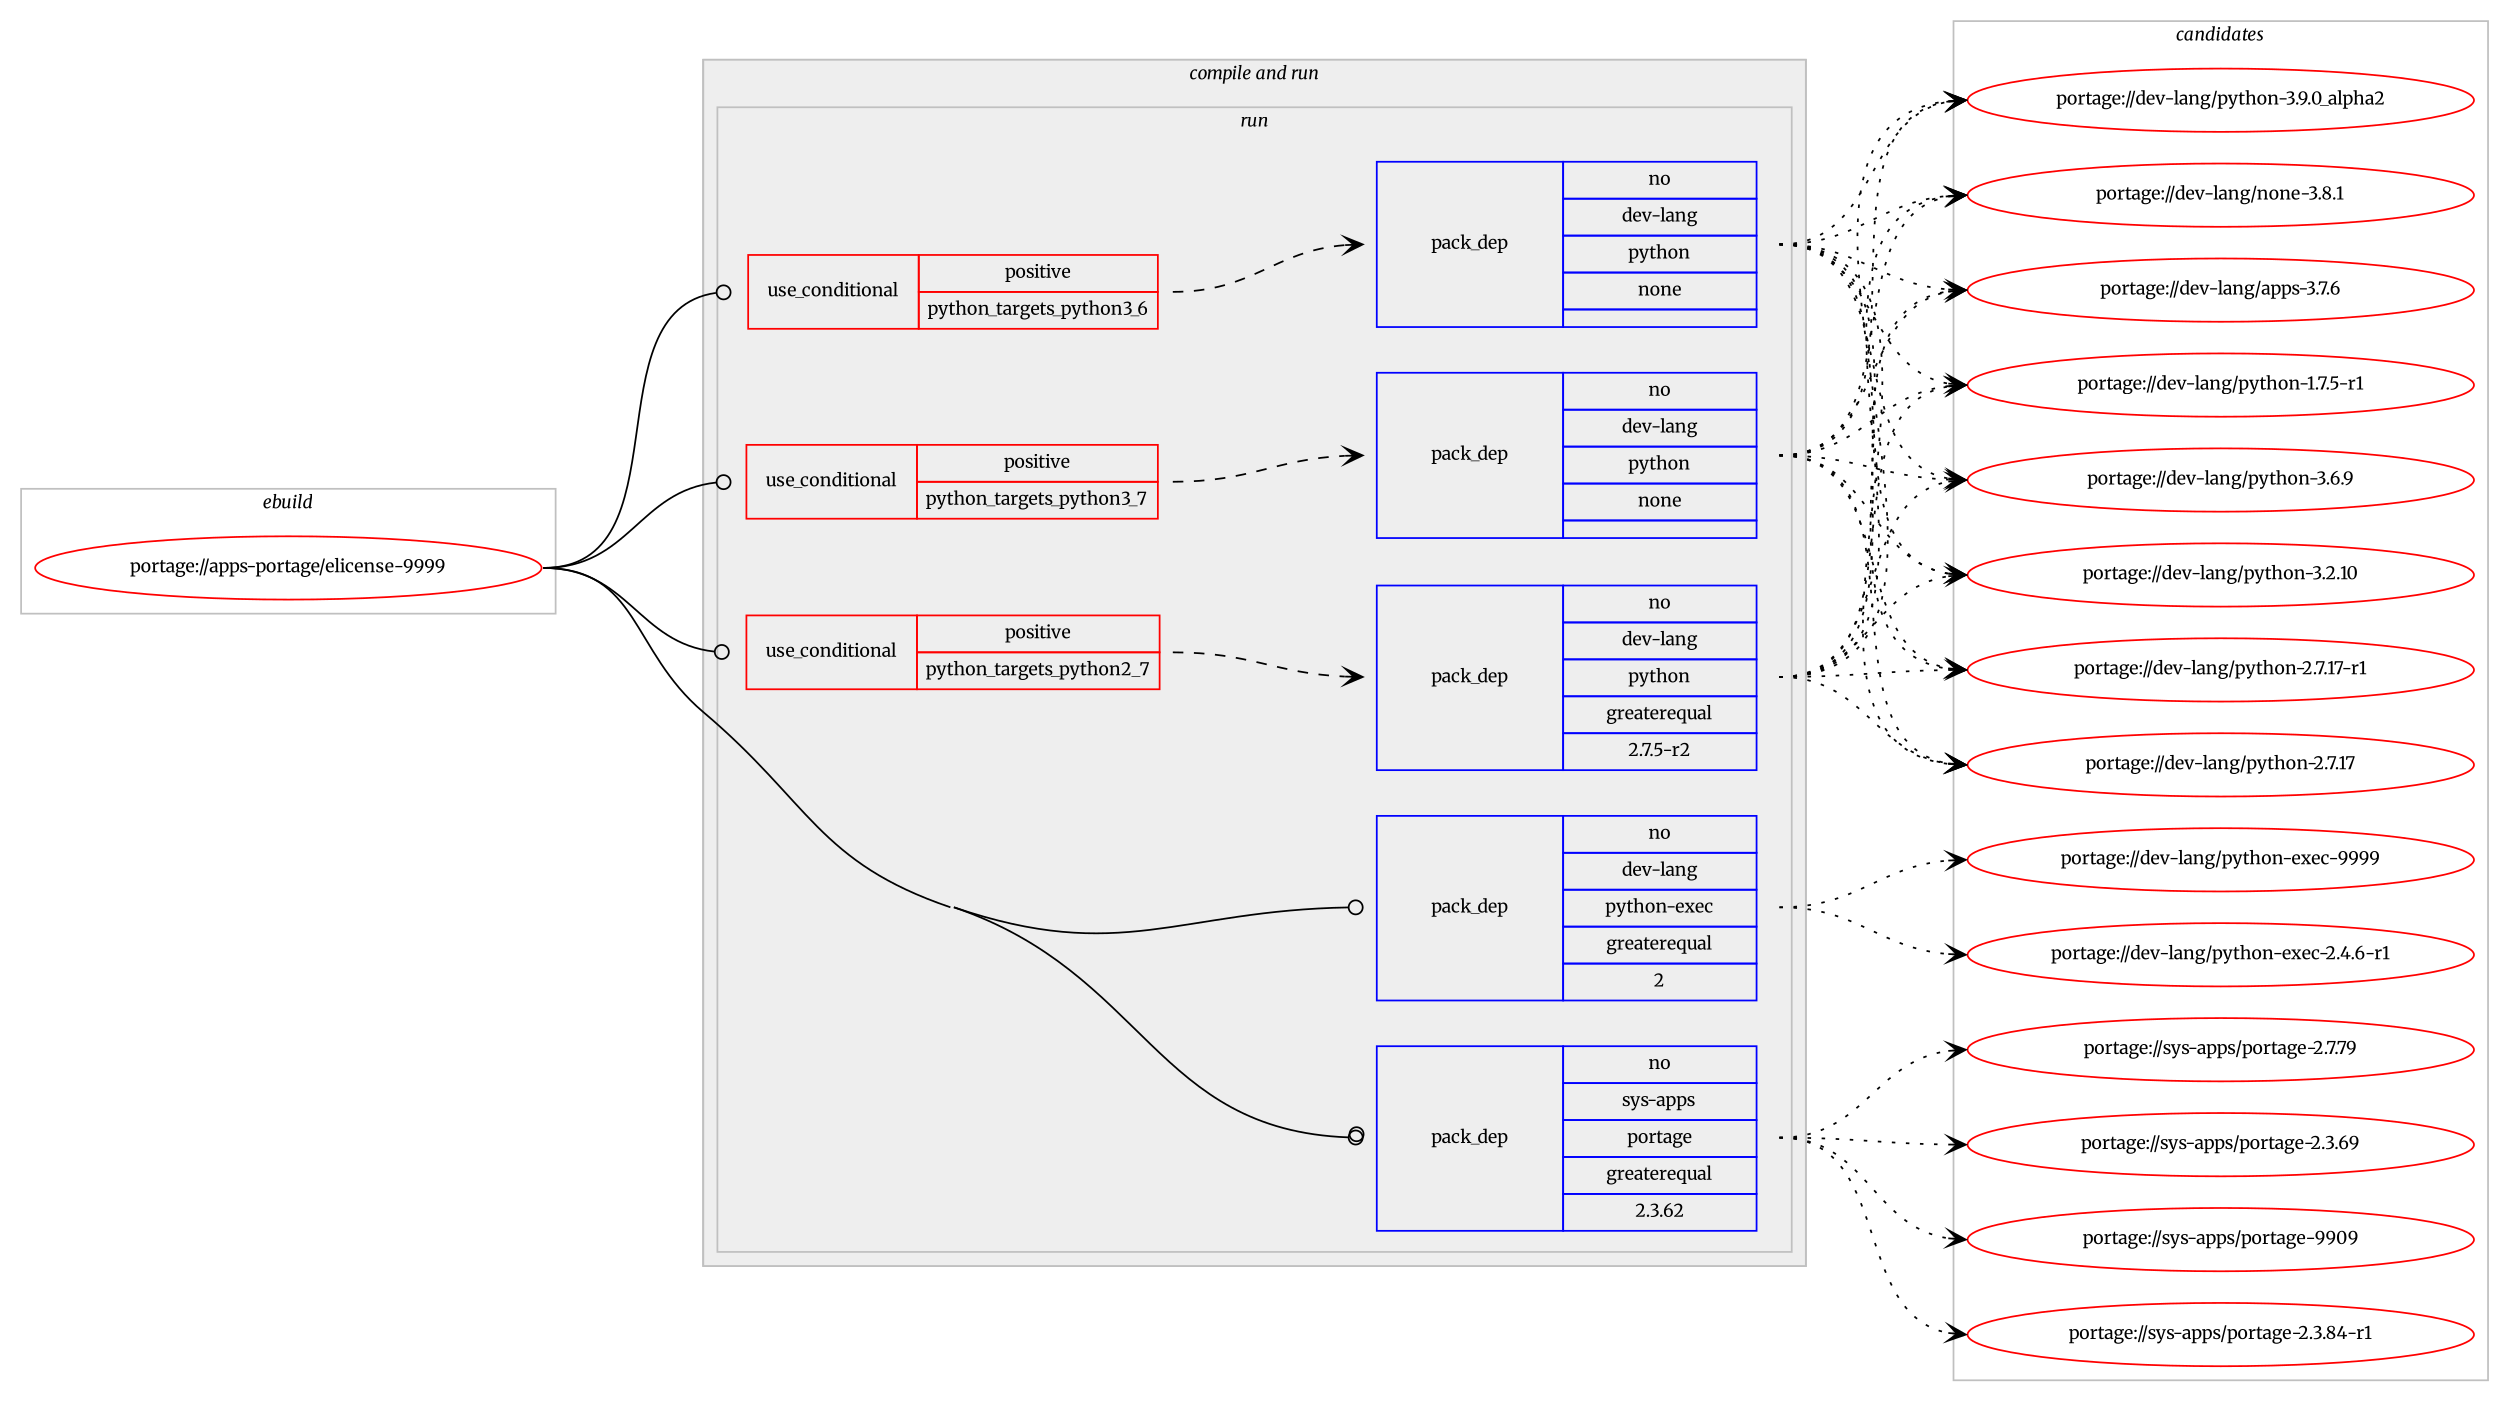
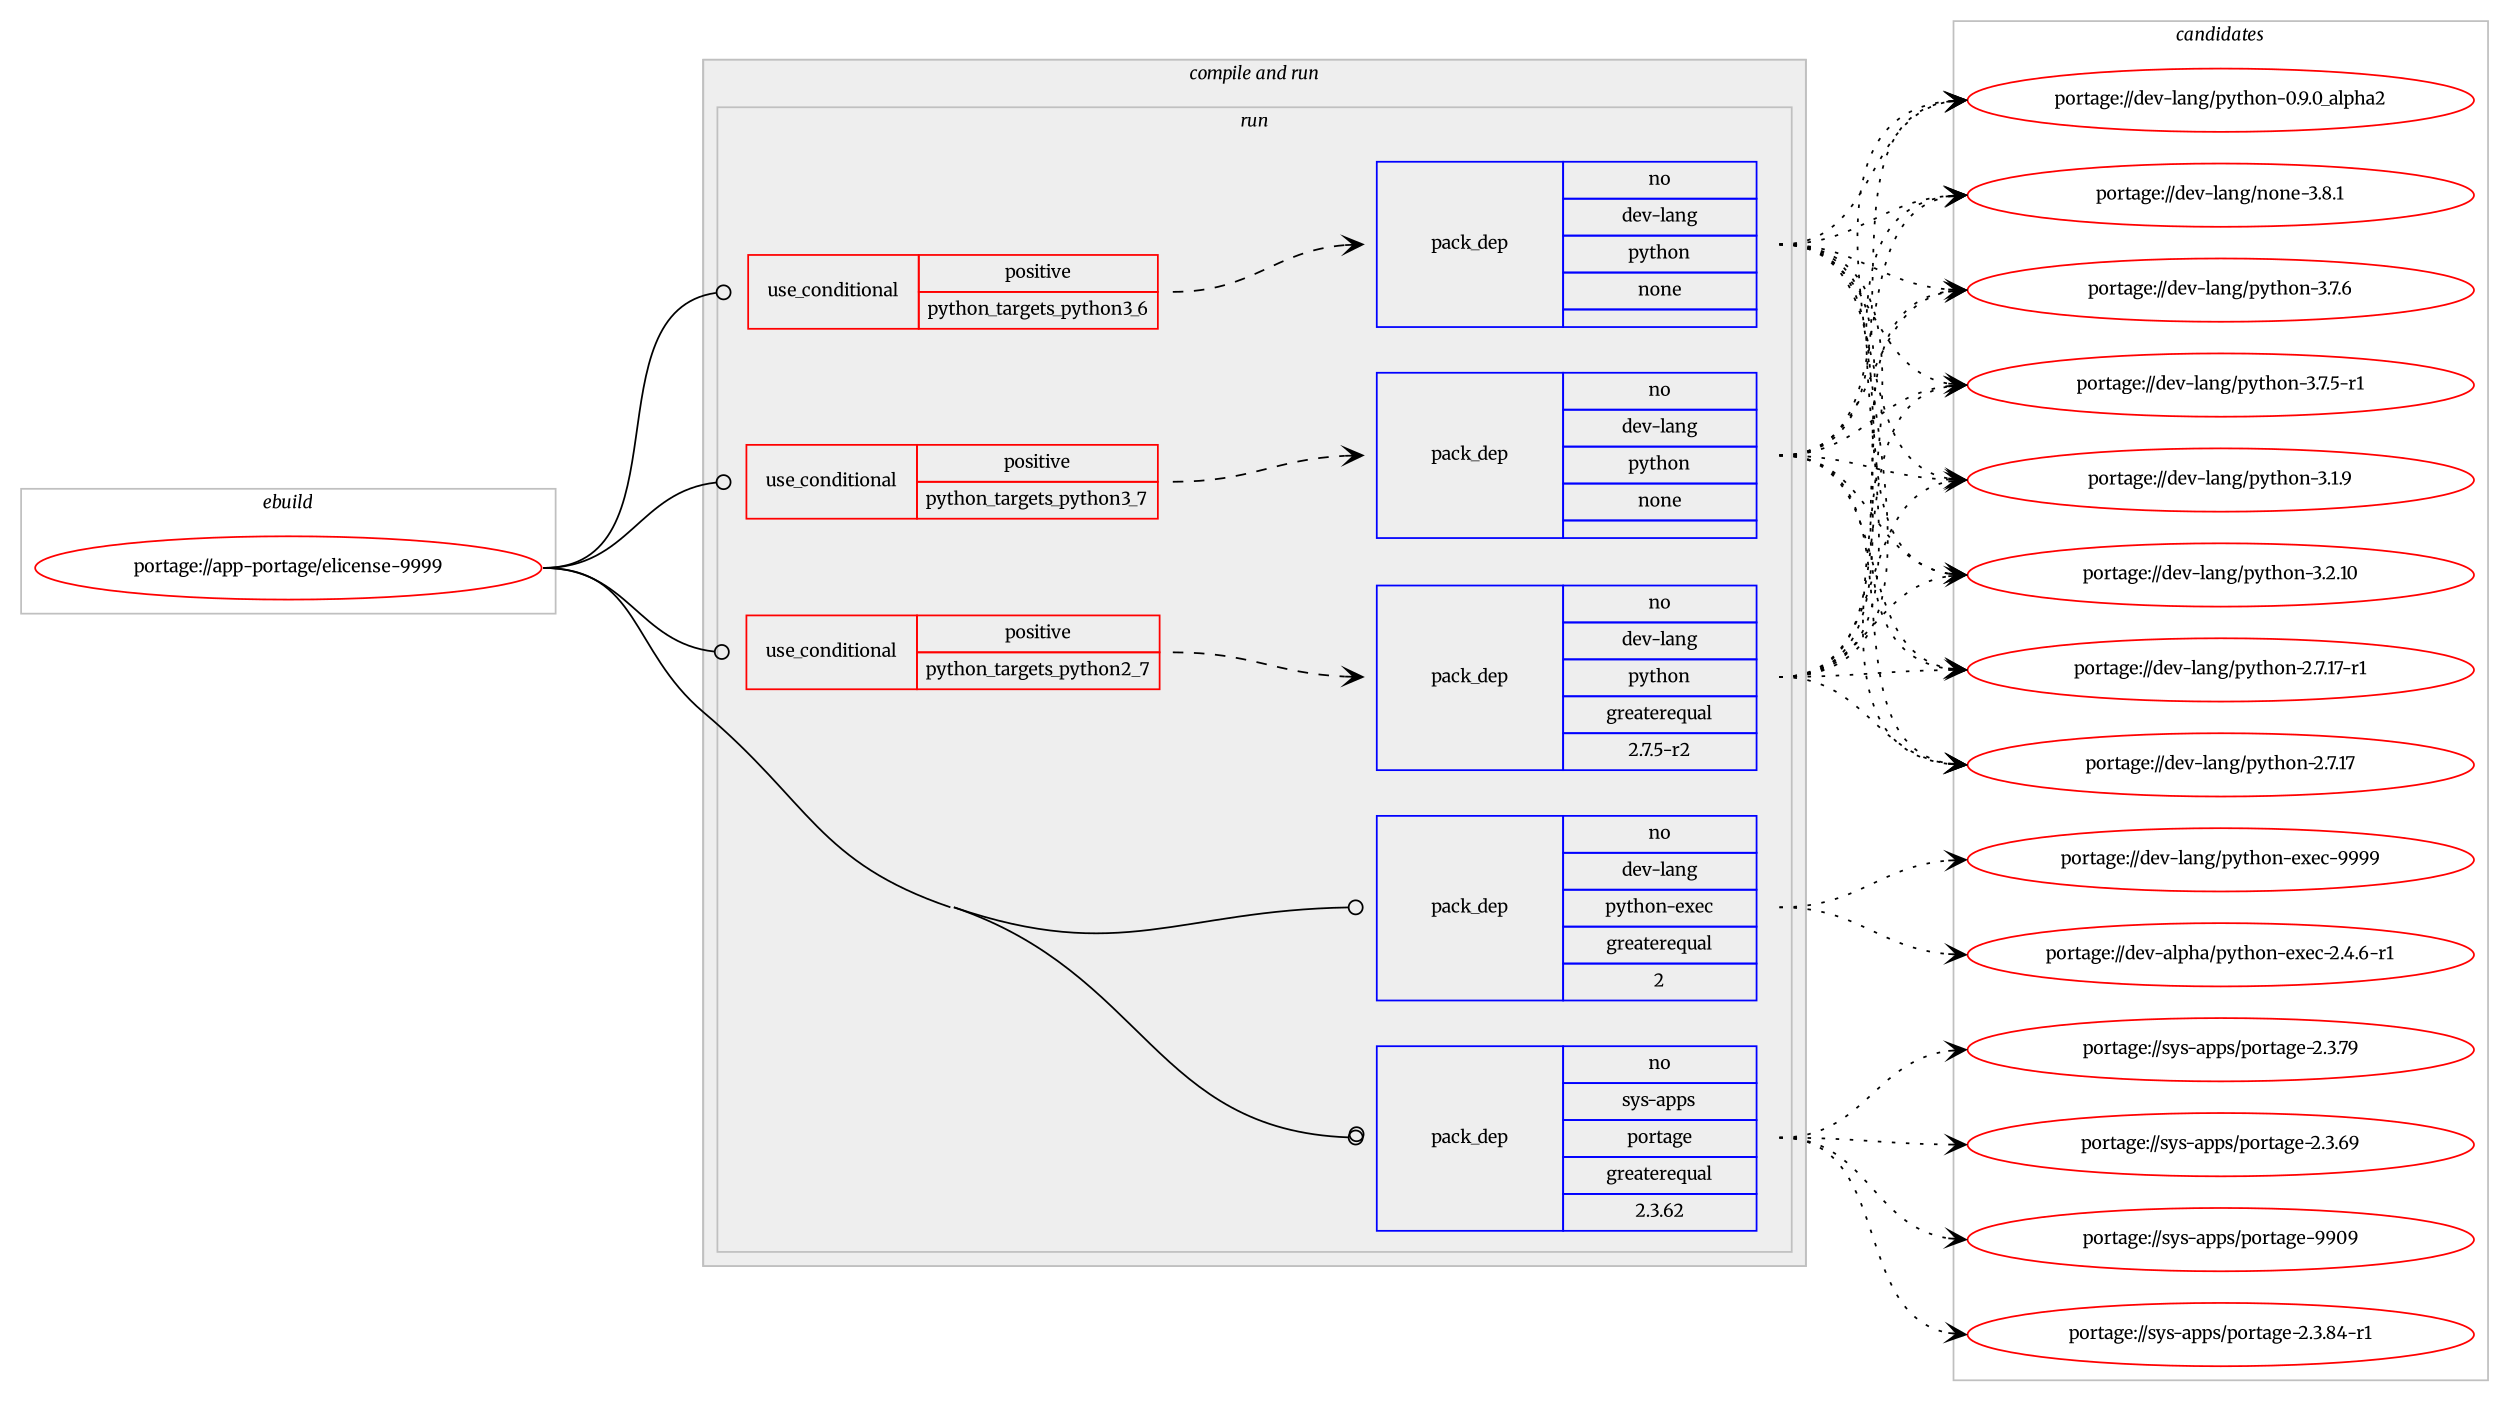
node "portage://dev-lang/python-3.9.0_alpha2": label "portage://dev-lang/python-3.9.0_alpha2" -> "portage://dev-lang/python-0.9.0_alpha2"
node "portage://dev-lang/apps-3.7.6": label "portage://dev-lang/apps-3.7.6" -> "portage://dev-lang/python-3.7.6"
node "portage://dev-lang/python-1.7.5-r1": label "portage://dev-lang/python-1.7.5-r1" -> "portage://dev-lang/python-3.7.5-r1"
node "portage://dev-lang/python-3.6.9": label "portage://dev-lang/python-3.6.9" -> "portage://dev-lang/python-3.1.9"
node "portage://apps-portage/elicense-9999": label "portage://apps-portage/elicense-9999" -> "portage://app-portage/elicense-9999"
node "portage://dev-lang/python-exec-2.4.6-r1": label "portage://dev-lang/python-exec-2.4.6-r1" -> "portage://dev-alpha/python-exec-2.4.6-r1"
node "portage://sys-apps/portage-2.7.79": label "portage://sys-apps/portage-2.7.79" -> "portage://sys-apps/portage-2.3.79"
